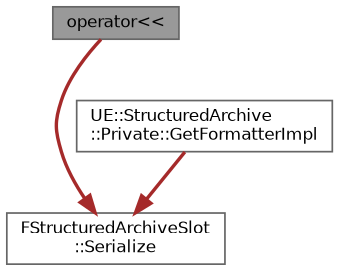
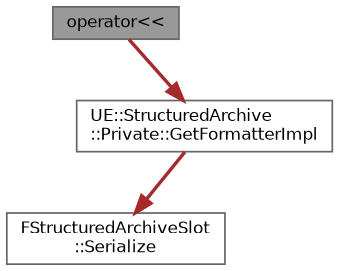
edge "operator<<" -> "FStructuredArchiveSlot ::Serialize": now "operator<<" -> "UE::StructuredArchive ::Private::GetFormatterImpl"
